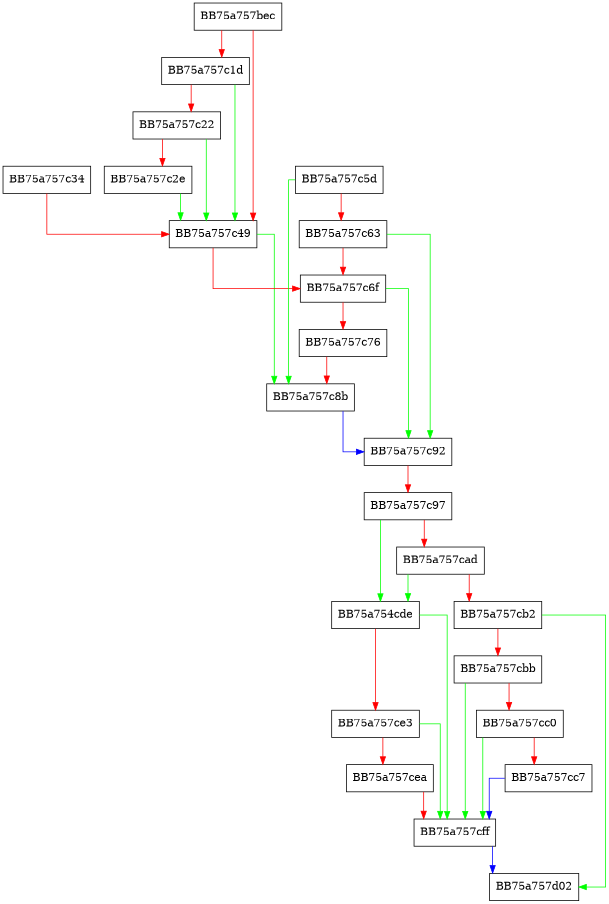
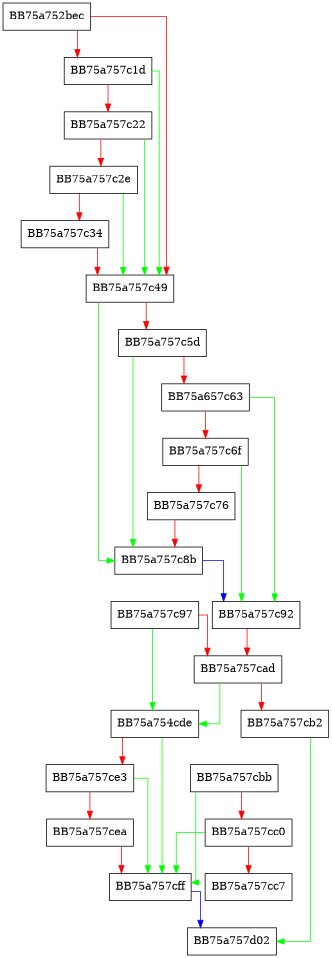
node "BB75a757bec": label "BB75a757bec" -> "BB75a752bec"
edge "BB75a757c2e" -> "BB75a757c34": added
node "BB75a757c63": label "BB75a757c63" -> "BB75a657c63"
edge "BB75a757c49" -> "BB75a757c6f": now "BB75a757c49" -> "BB75a757c5d"
edge "BB75a757c92" -> "BB75a757c97": now "BB75a757c92" -> "BB75a757cad"
edge "BB75a757cb2" -> "BB75a757cbb": removed
edge "BB75a757cc7" -> "BB75a757cff": removed
